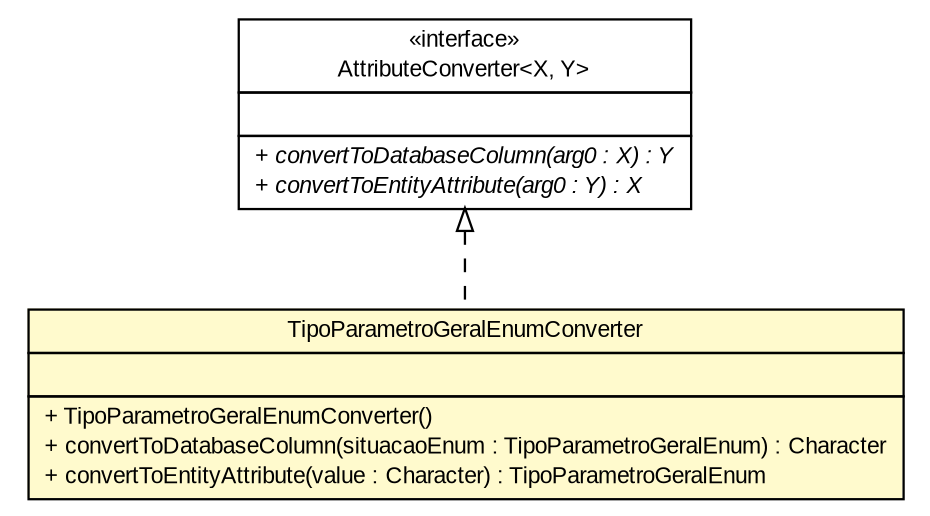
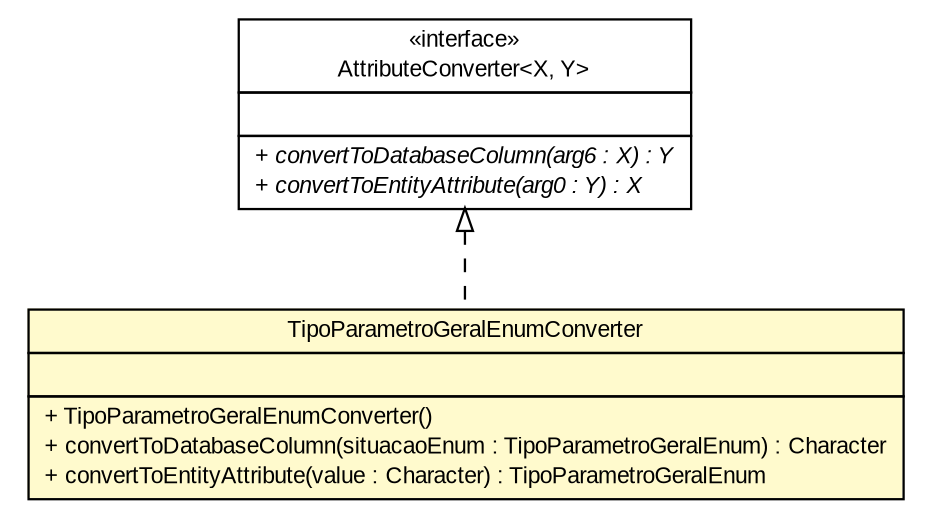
node "AttributeConverter<X, Y>": text "+ convertToDatabaseColumn(arg0 : X) : Y" -> "+ convertToDatabaseColumn(arg6 : X) : Y"
